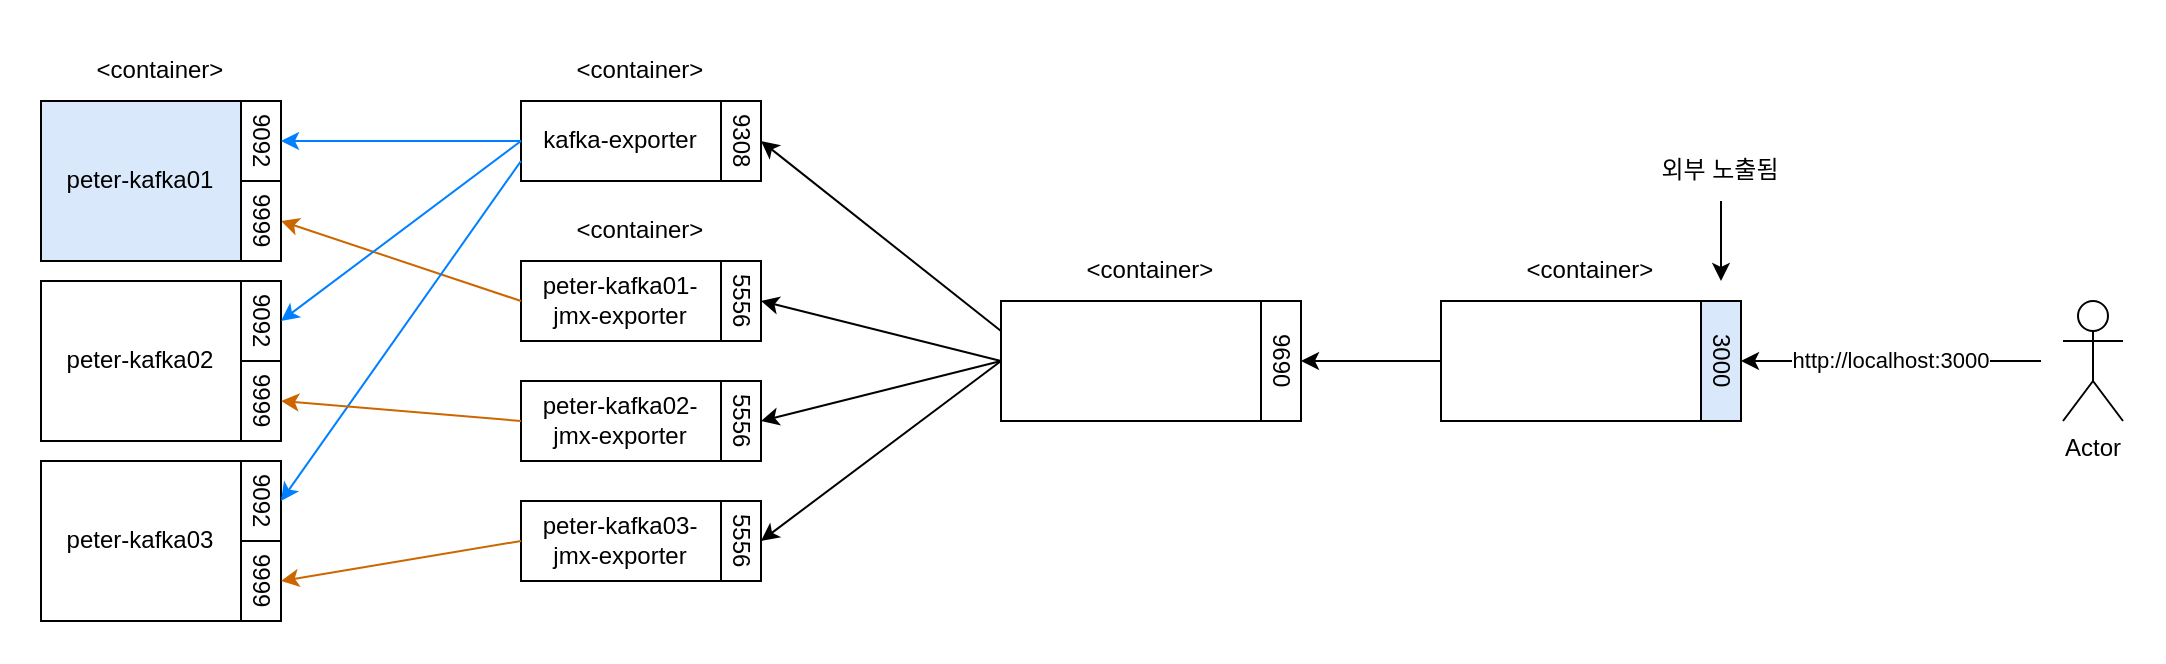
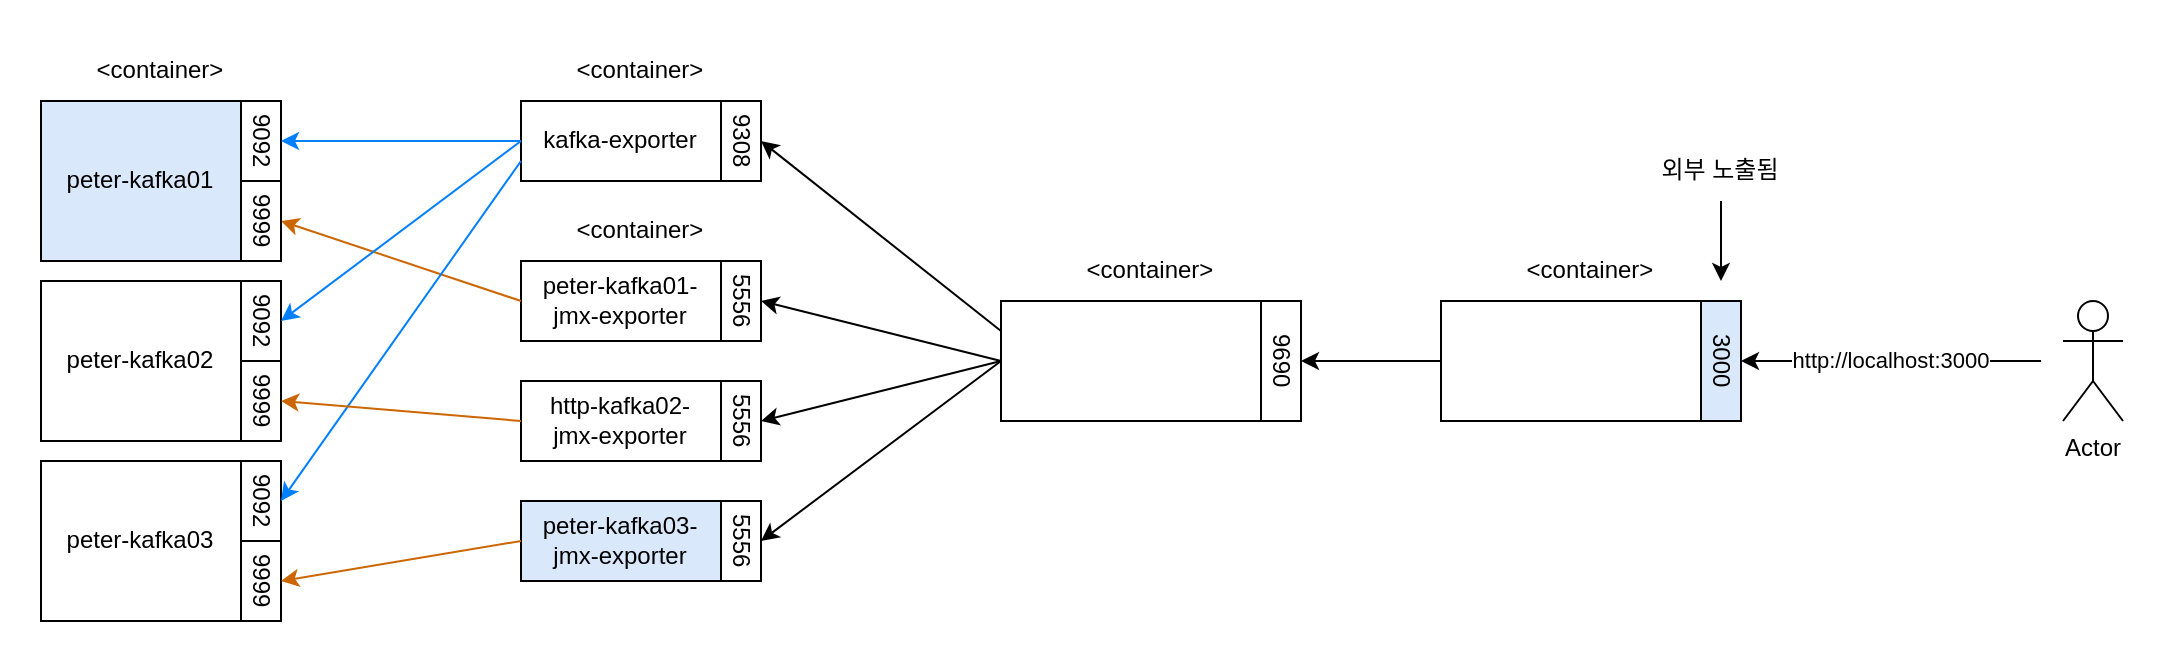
node "peter-kafka02- jmx-exporter": label "peter-kafka02- jmx-exporter" -> "http-kafka02- jmx-exporter"
node "peter-kafka03- jmx-exporter": fillcolor #ffffff -> #dae8fc
